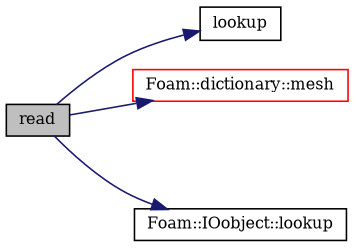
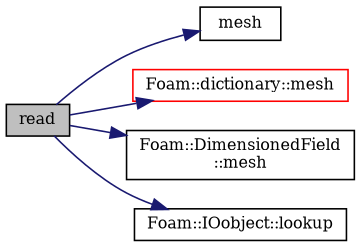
node "lookup": label "lookup" -> "mesh"
node "Foam::DimensionedField ::mesh": added
